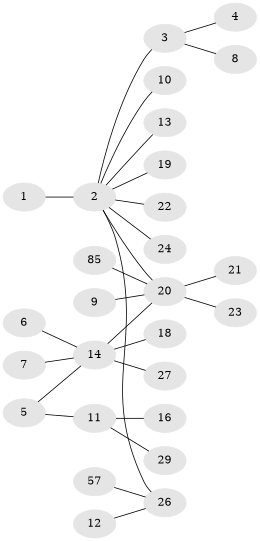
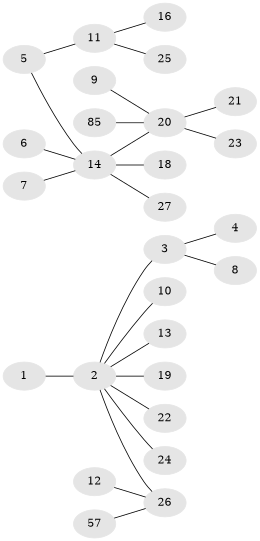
edge "2" -- "20": removed
node "29": label "29" -> "25"
